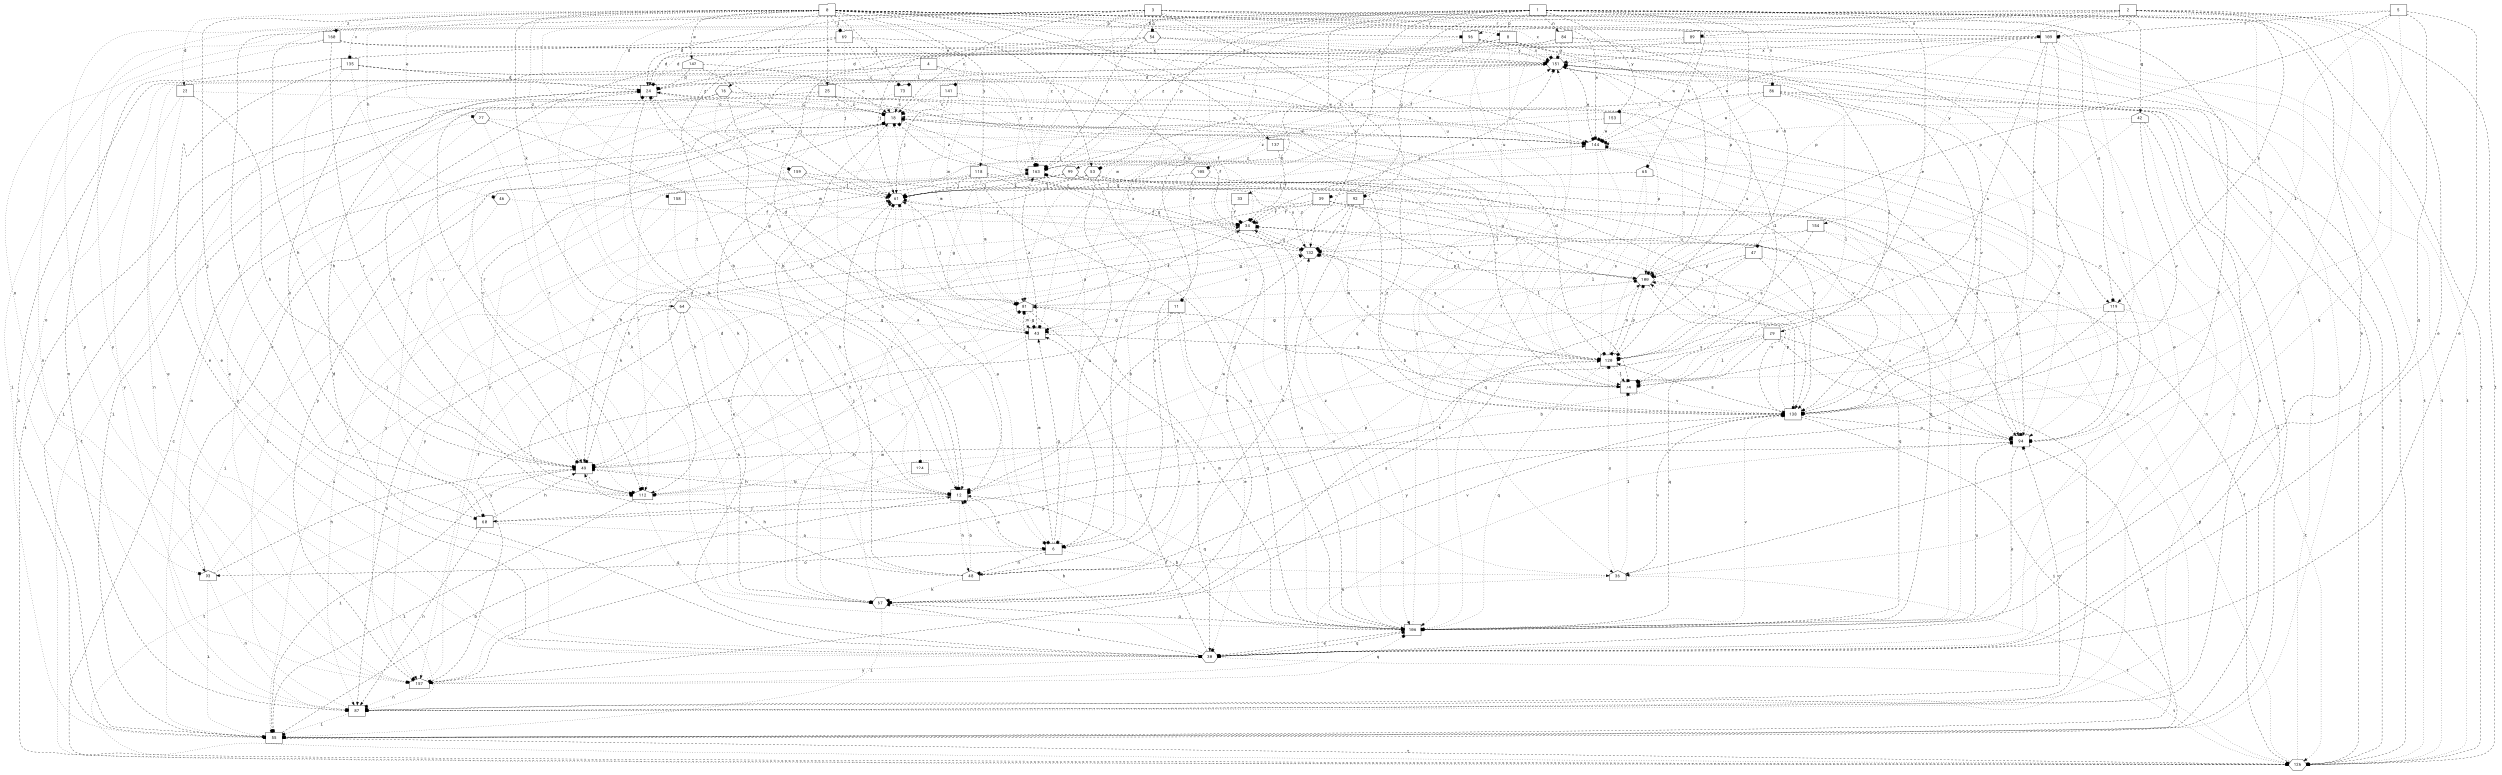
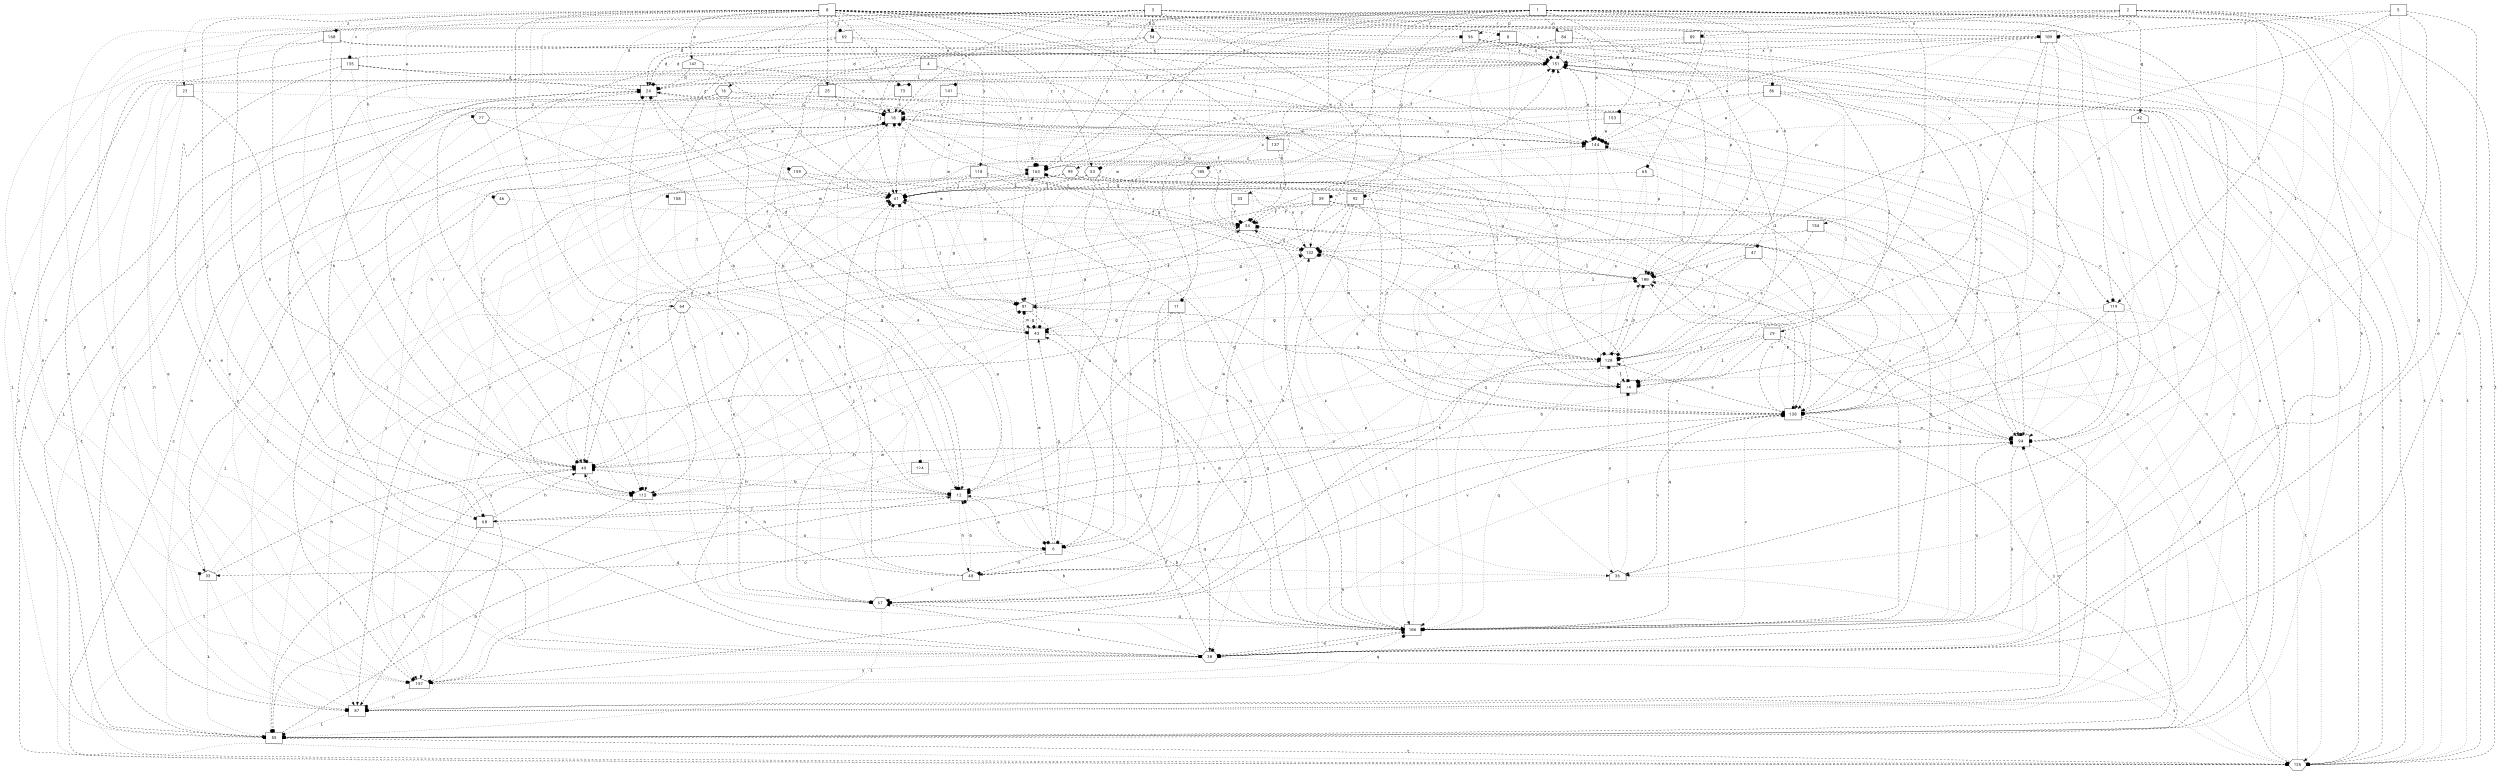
edge "86" -> "87": style dashed -> dotted
